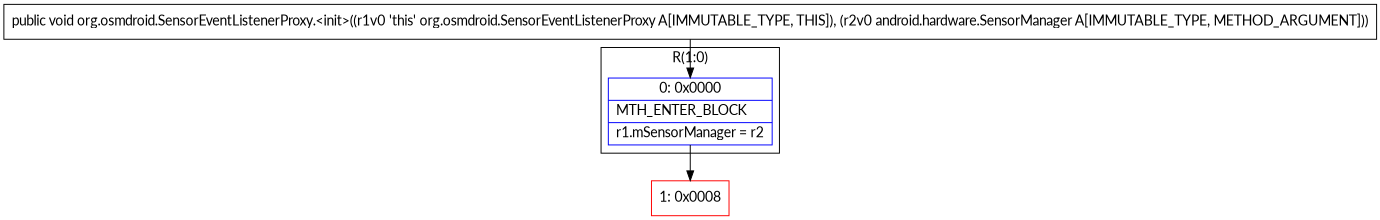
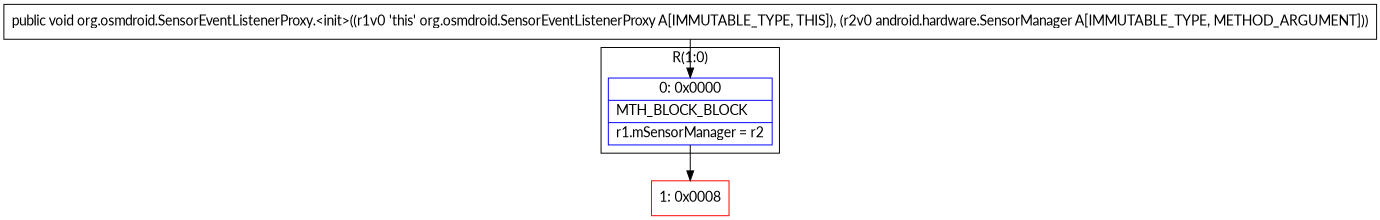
node "0: 0x0000": text "MTH_ENTER_BLOCK" -> "MTH_BLOCK_BLOCK"
